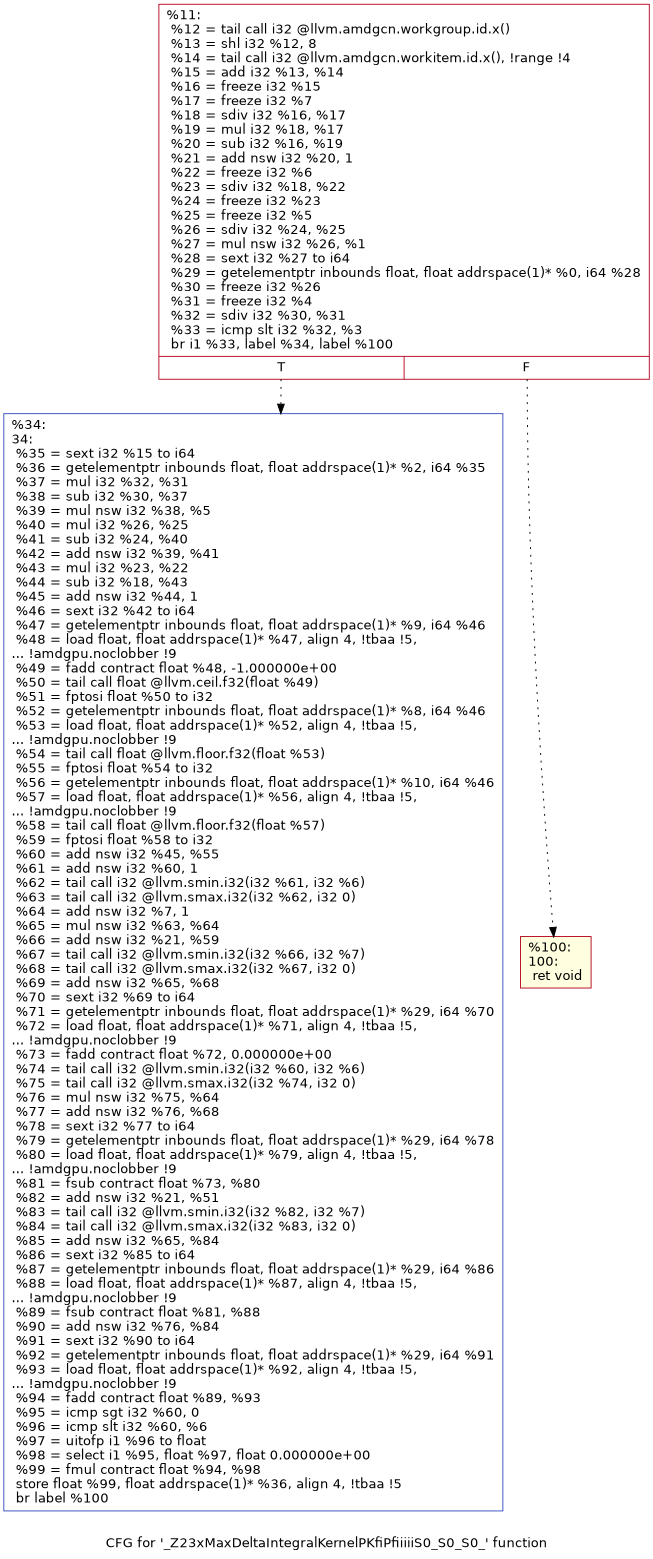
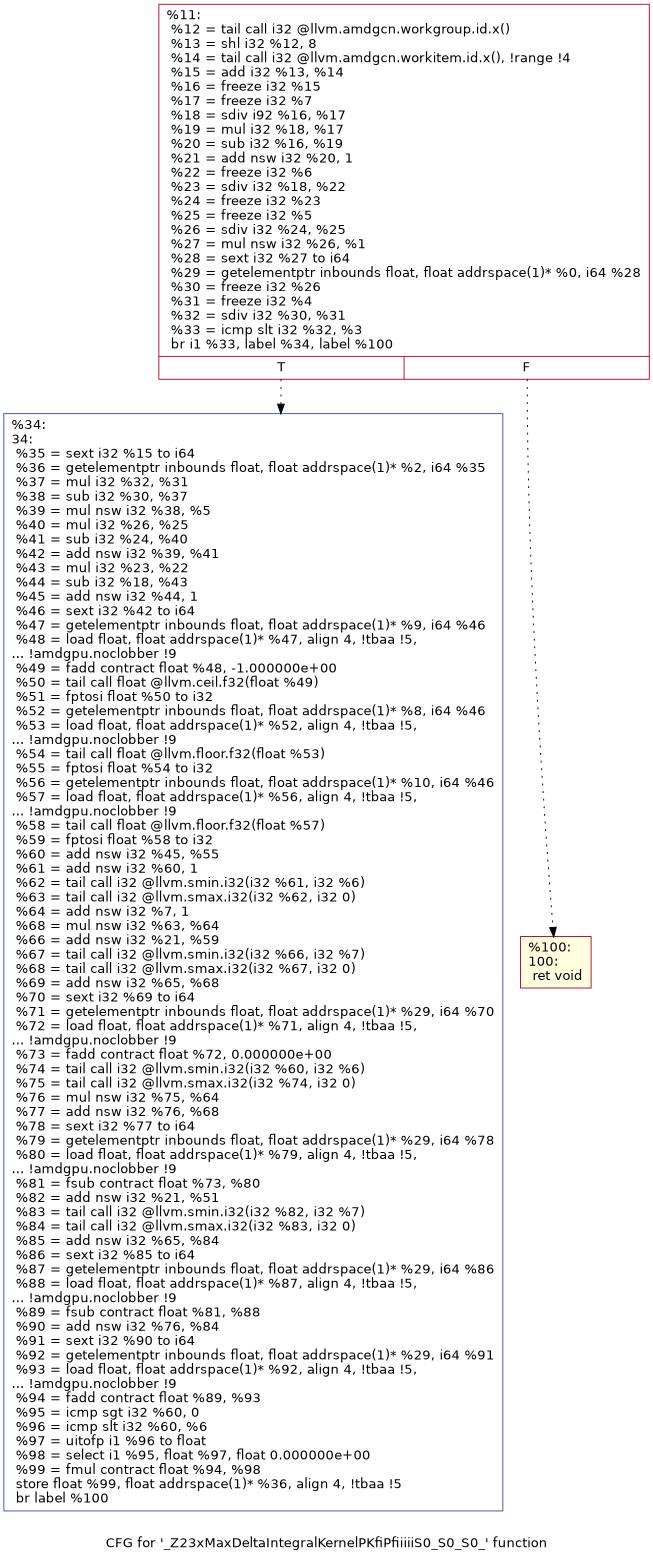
node "%11:": text "%18 = sdiv i32 %16, %17" -> "%18 = sdiv i92 %16, %17"
node "%34:": text "%65 = mul nsw i32 %63, %64" -> "%68 = mul nsw i32 %63, %64"
